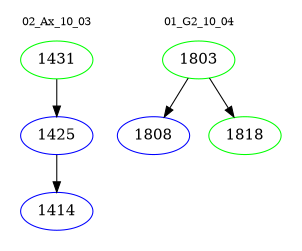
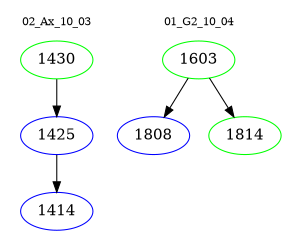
node "1431": label "1431" -> "1430"
node "1803": label "1803" -> "1603"
node "1818": label "1818" -> "1814"
